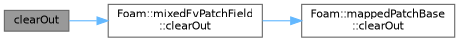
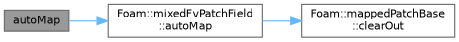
node "clearOut": label "clearOut" -> "autoMap"
node "Foam::mixedFvPatchField ::clearOut": label "Foam::mixedFvPatchField ::clearOut" -> "Foam::mixedFvPatchField ::autoMap"
